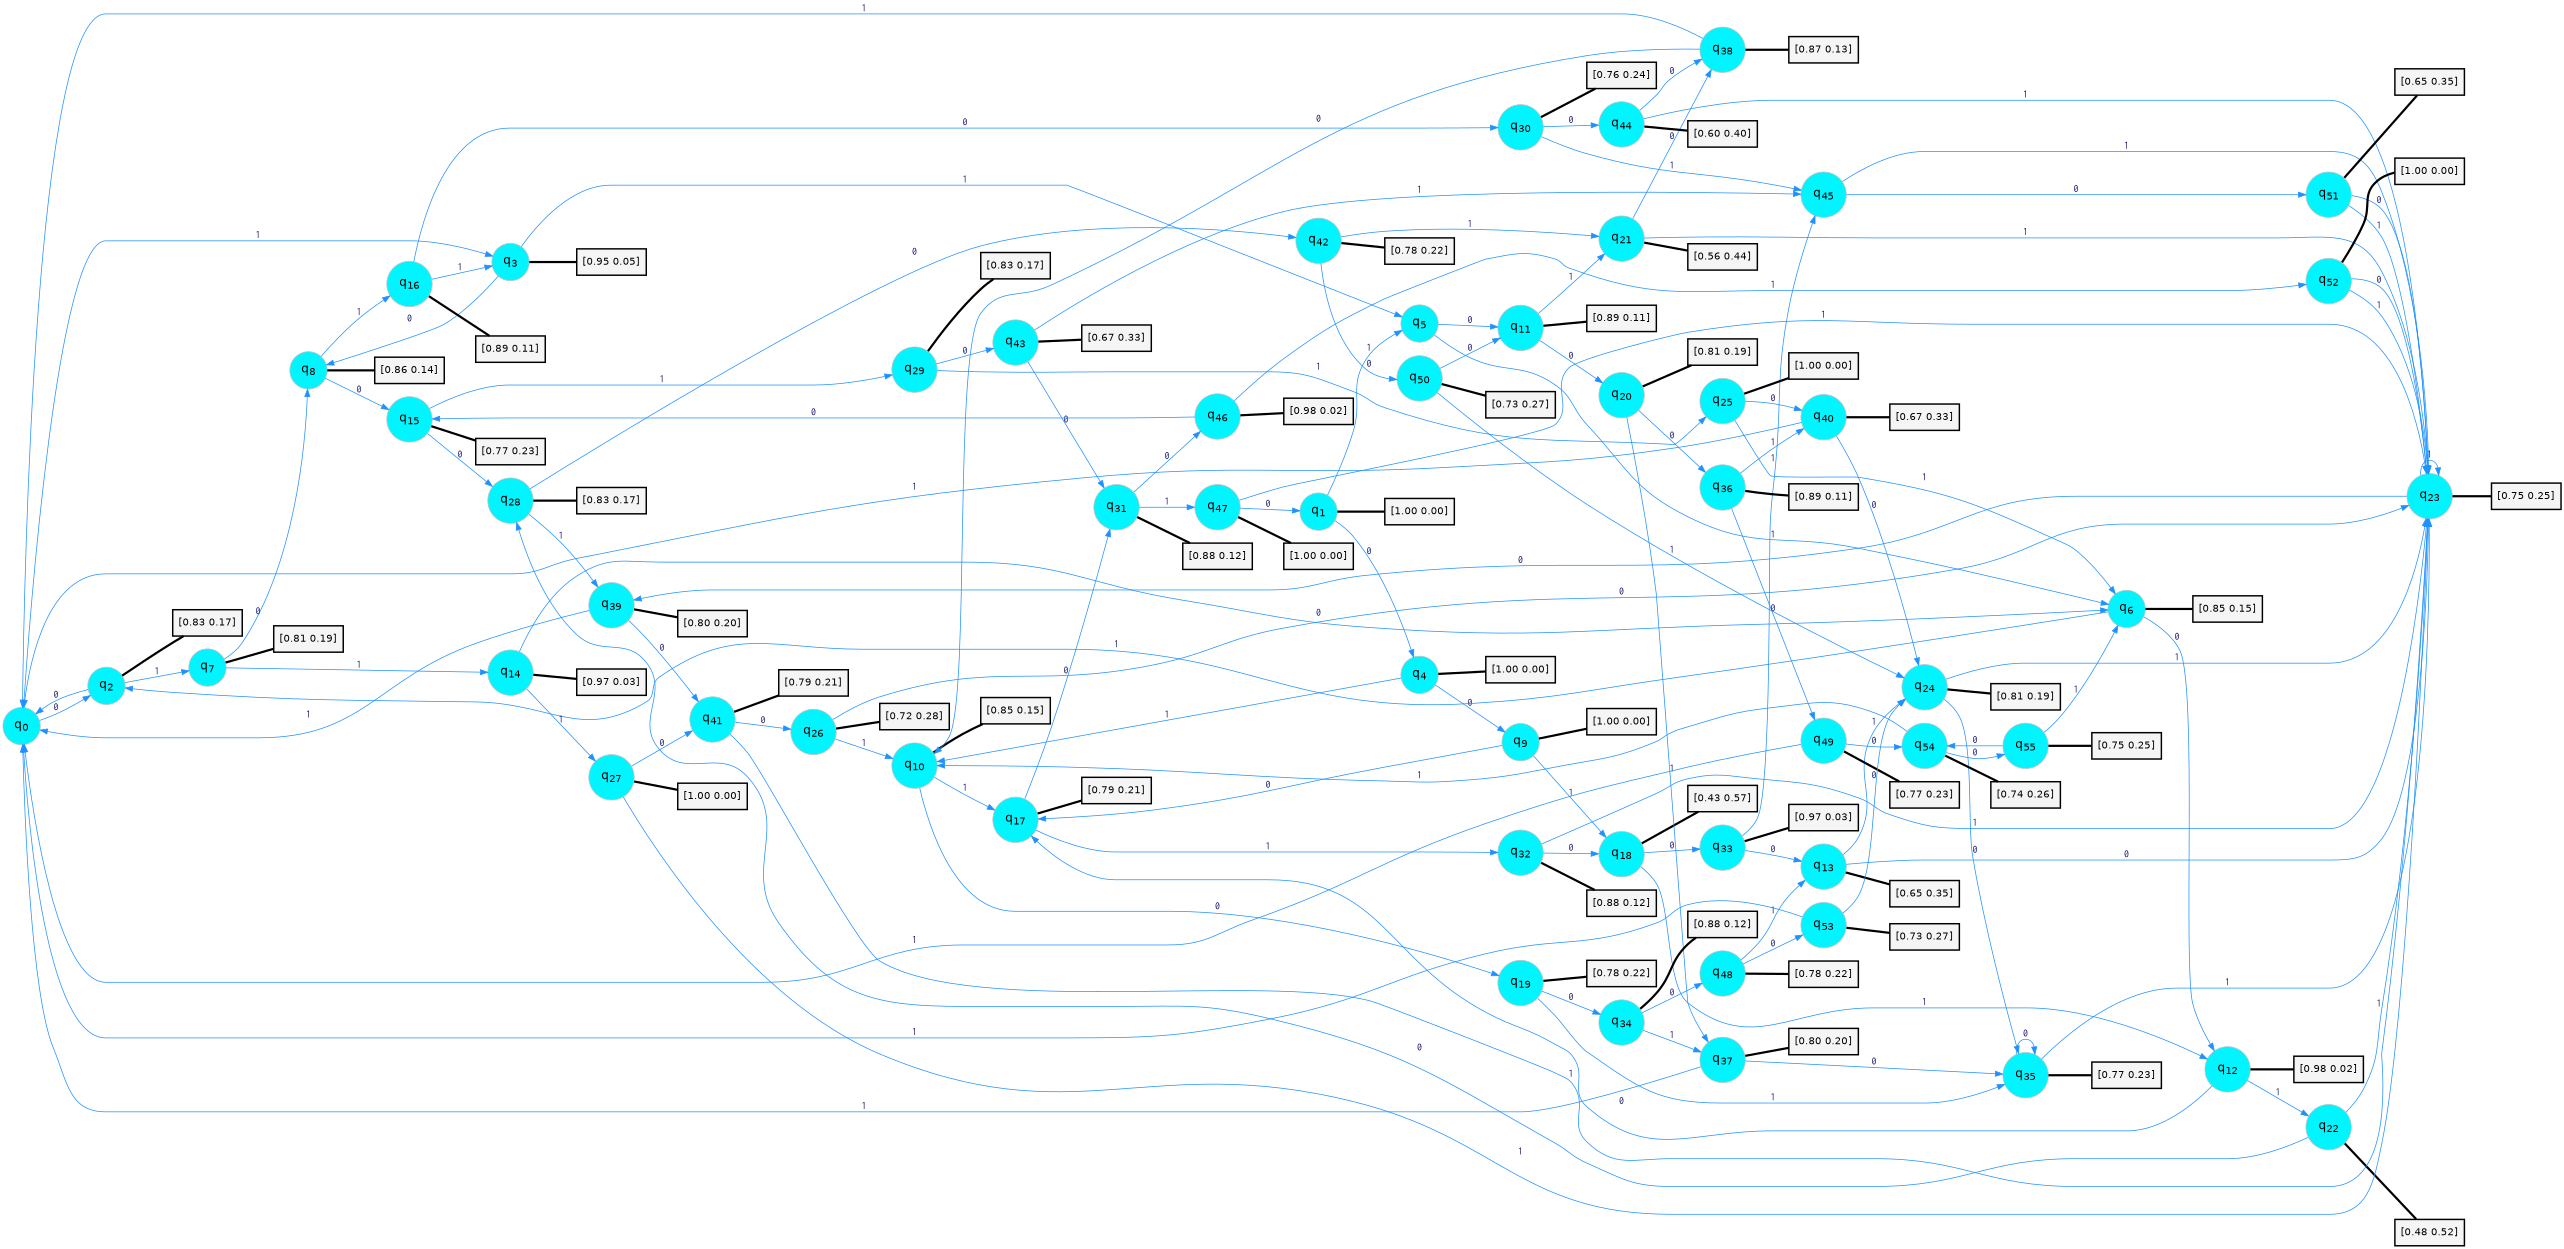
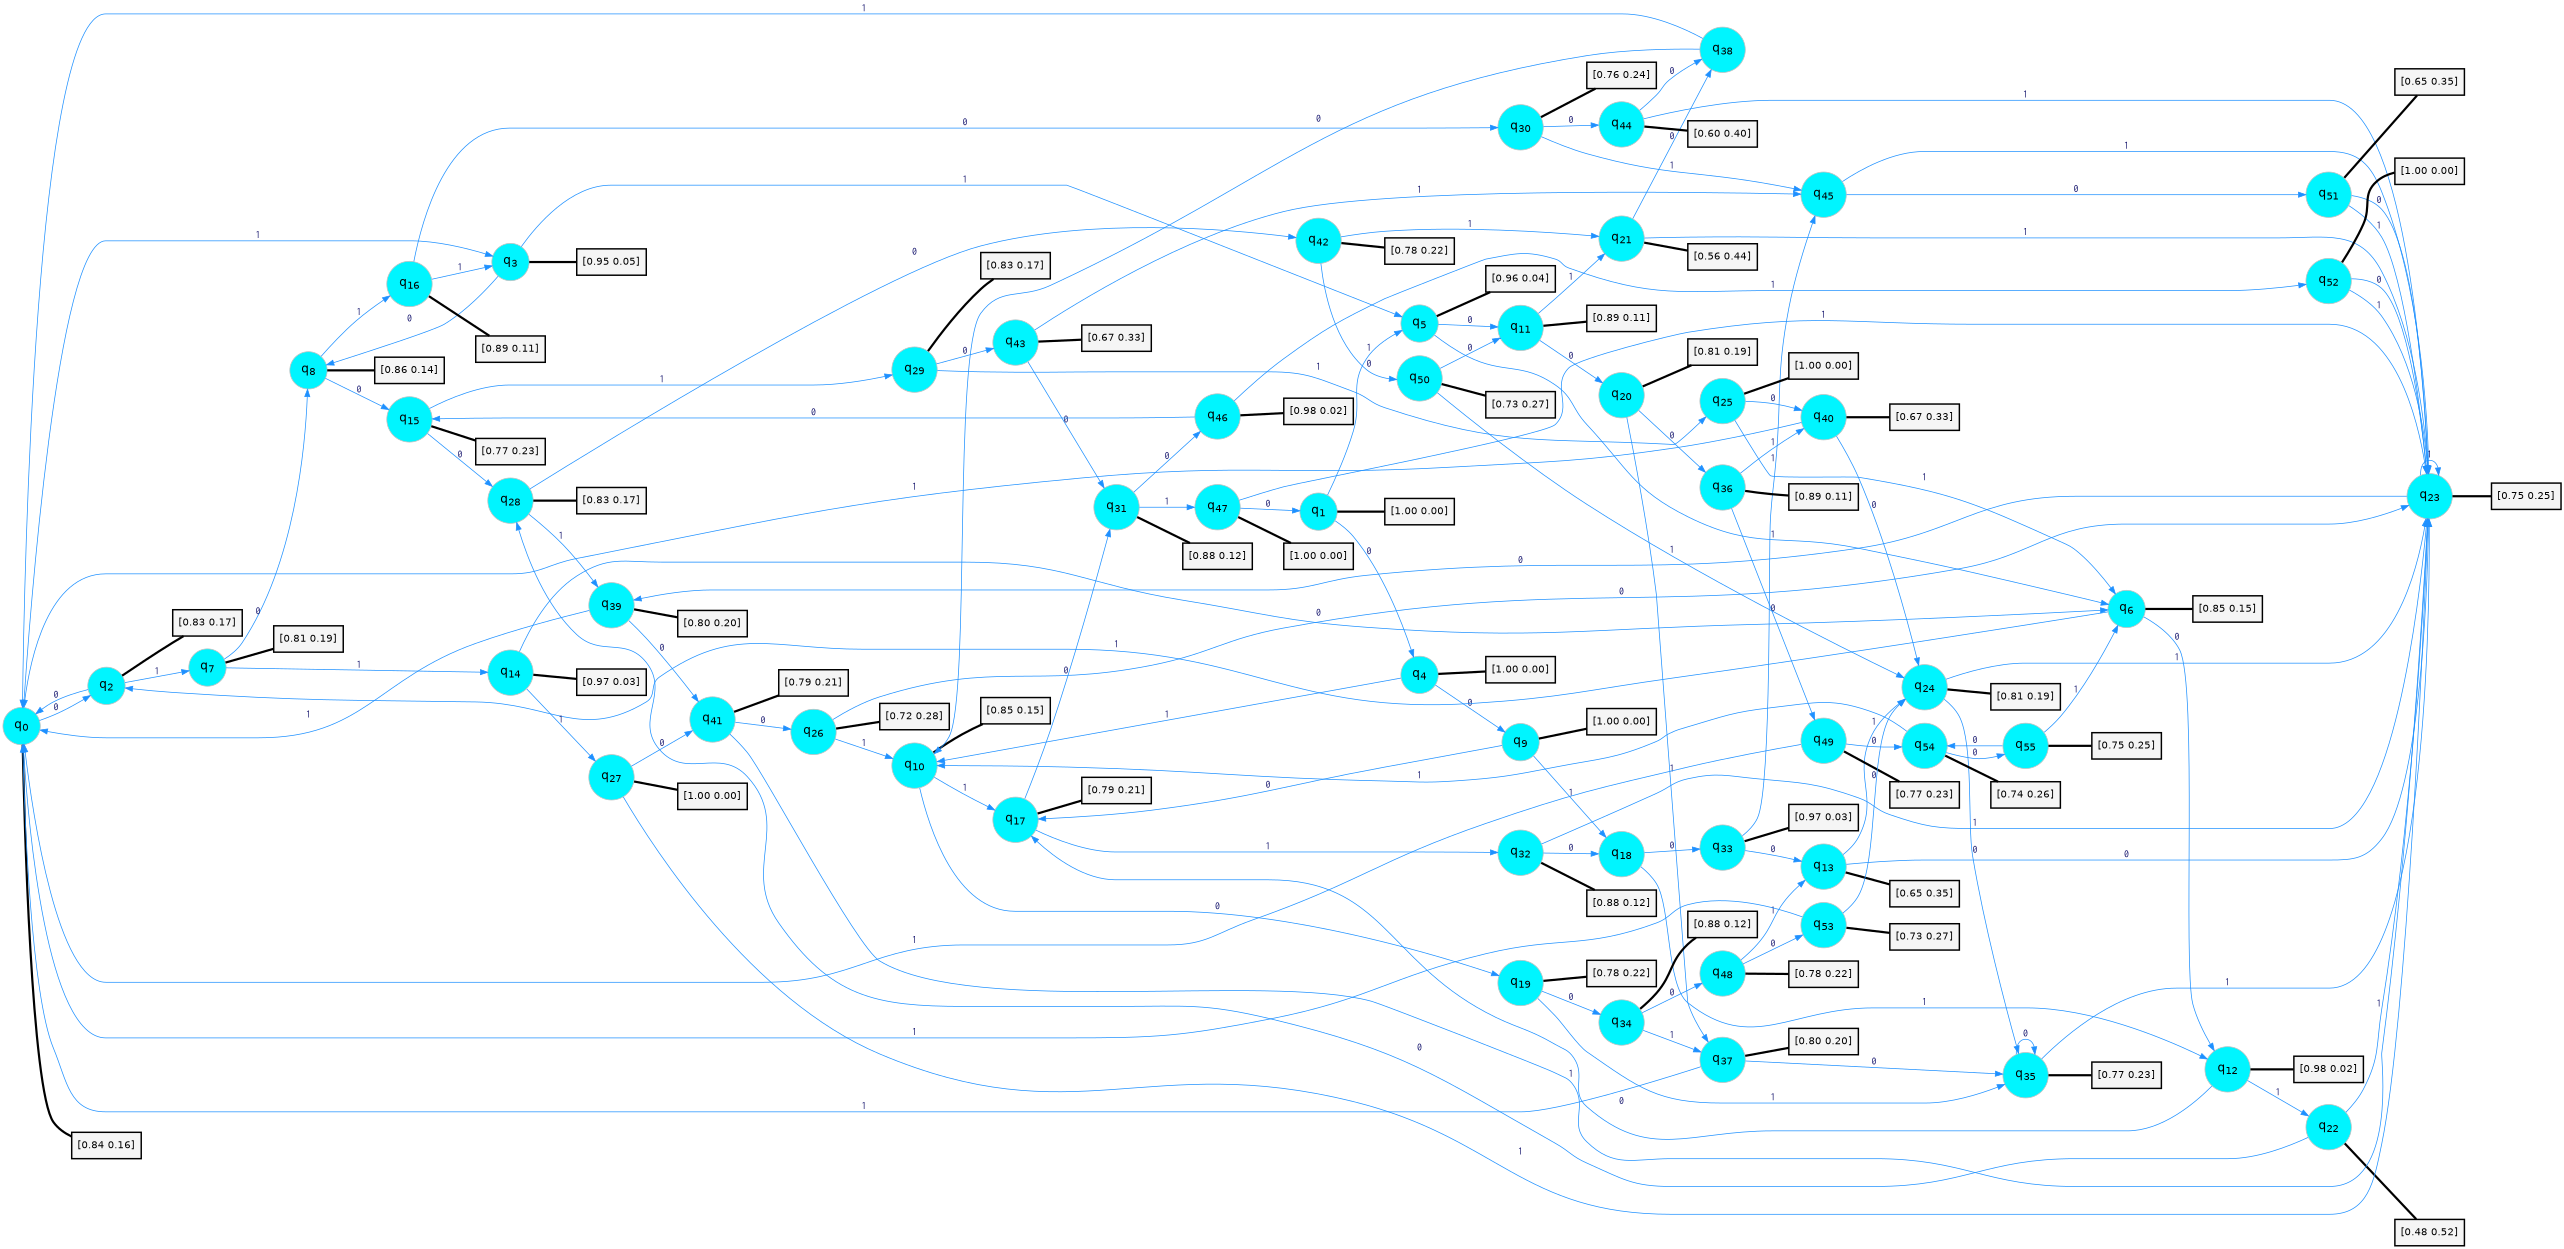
node "[0.87 0.13]": removed
node "[0.96 0.04]": added
node "[0.43 0.57]": removed
node "[0.84 0.16]": added
